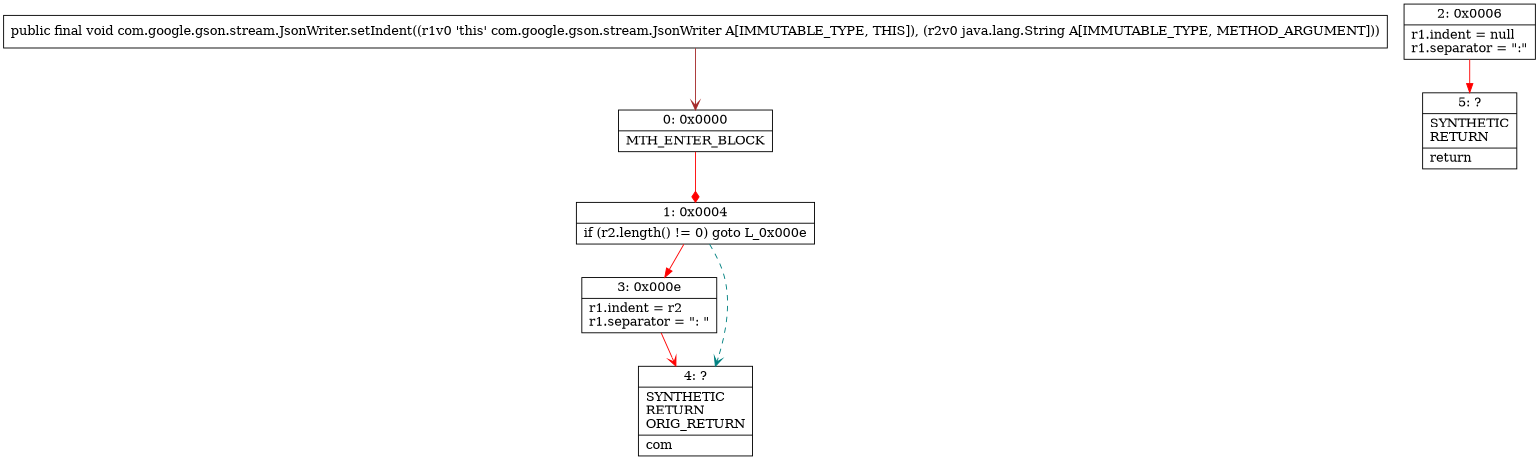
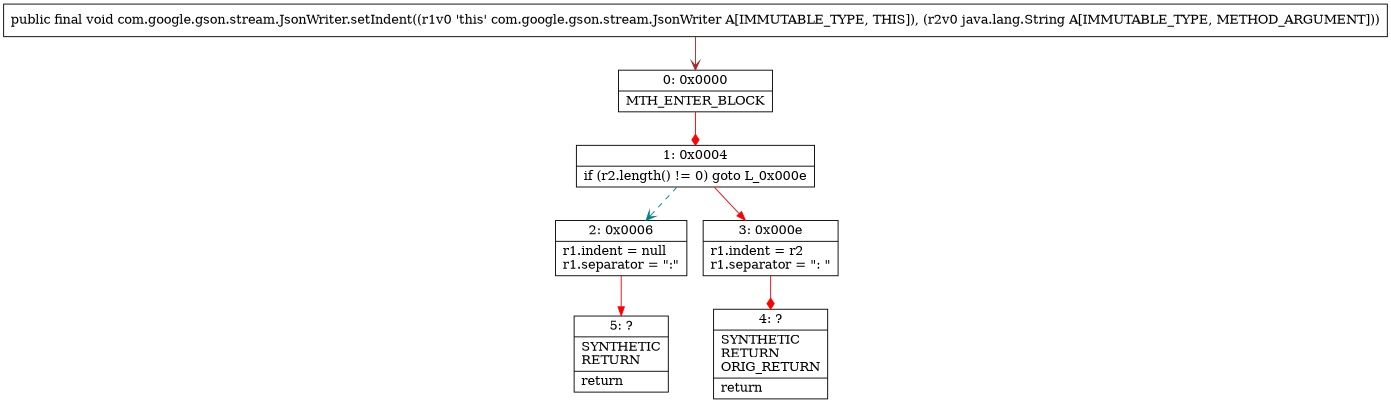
edge "1: 0x0004" -> "4: ?": now "1: 0x0004" -> "2: 0x0006"
edge "3: 0x000e" -> "4: ?": arrowhead vee -> diamond
node "4: ?": text "com" -> "return"
